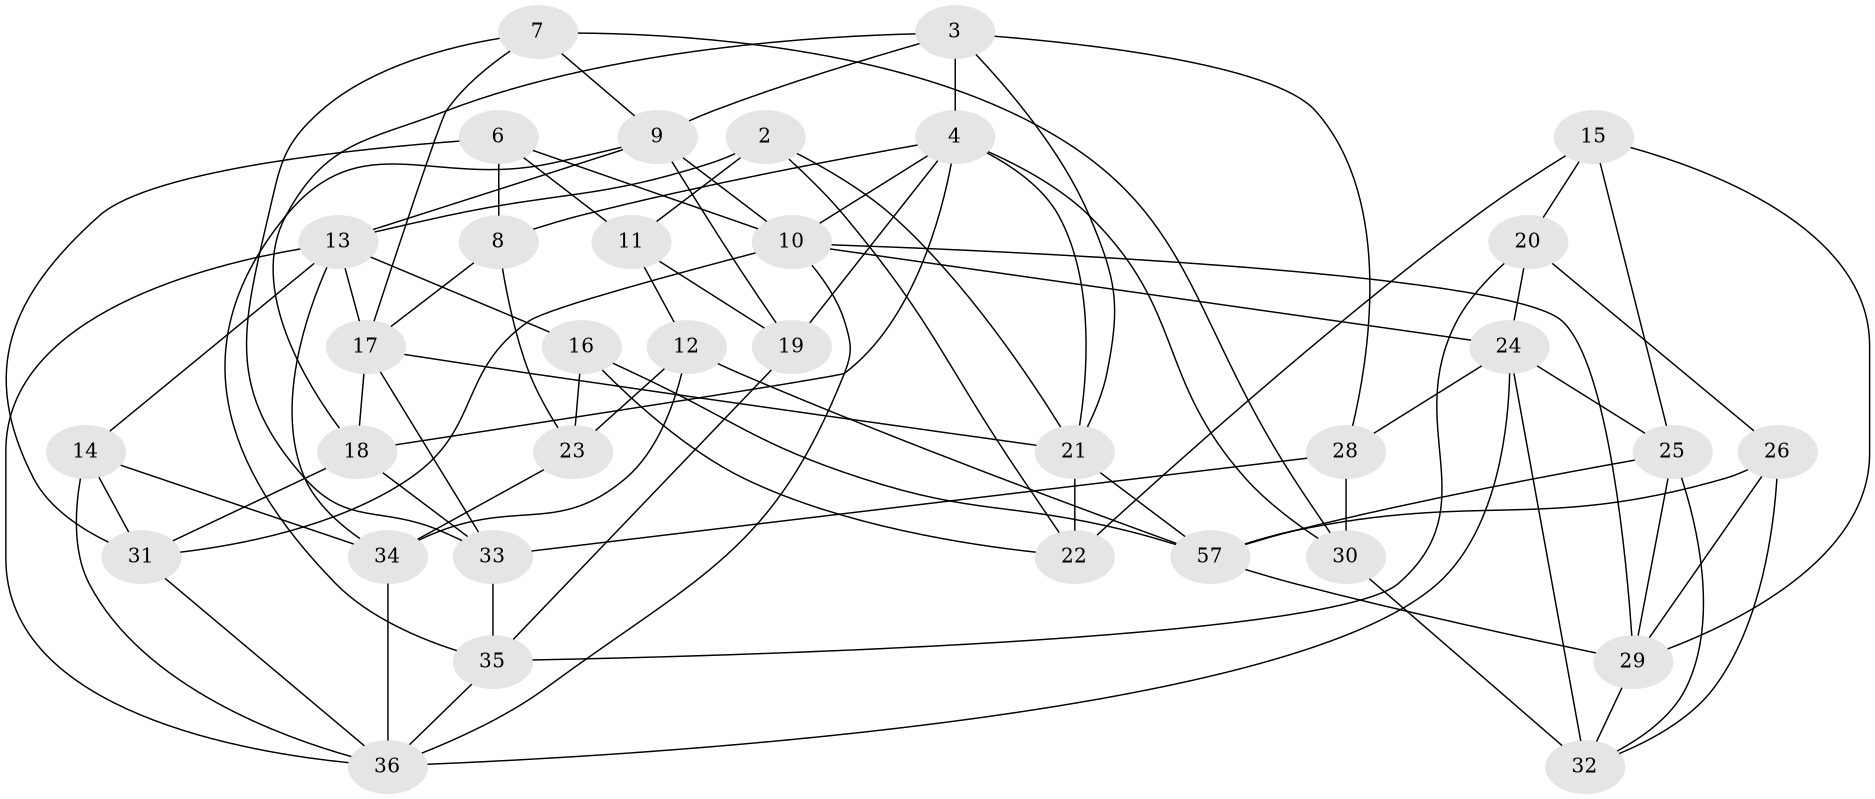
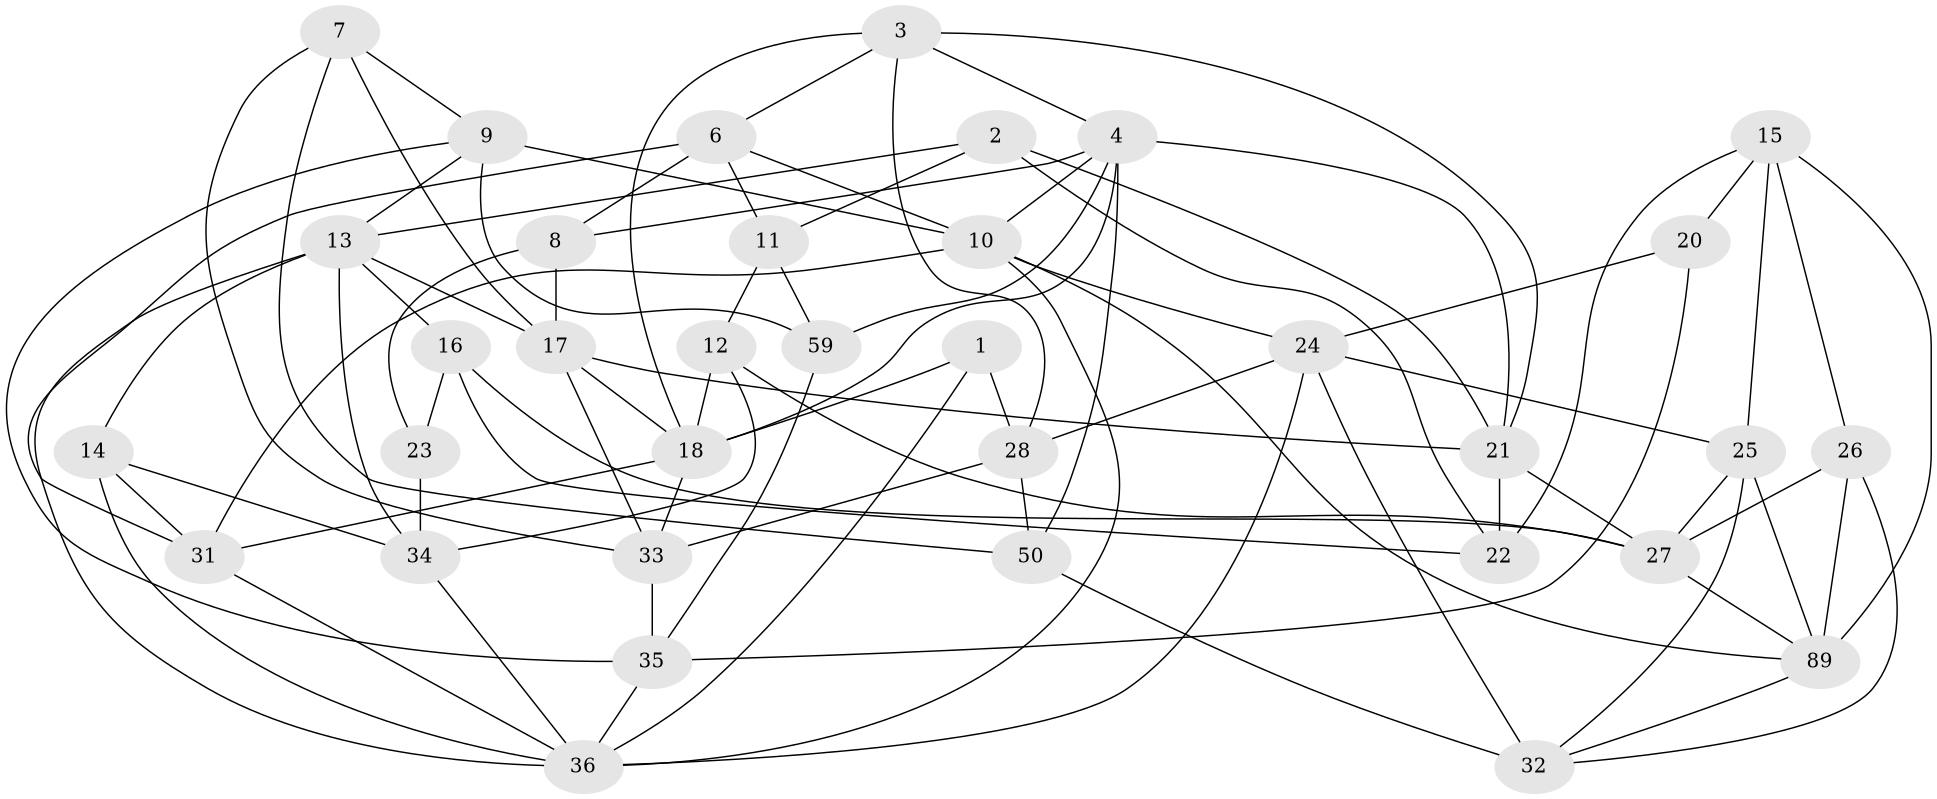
edge "3" -- "9": now "3" -- "6"
node "19": label "19" -> "59"
node "1": added
edge "20" -- "26": now "15" -- "26"
edge "12" -- "23": now "12" -- "18"
node "57": label "57" -> "27"
node "30": label "30" -> "50"
node "29": label "29" -> "89"
